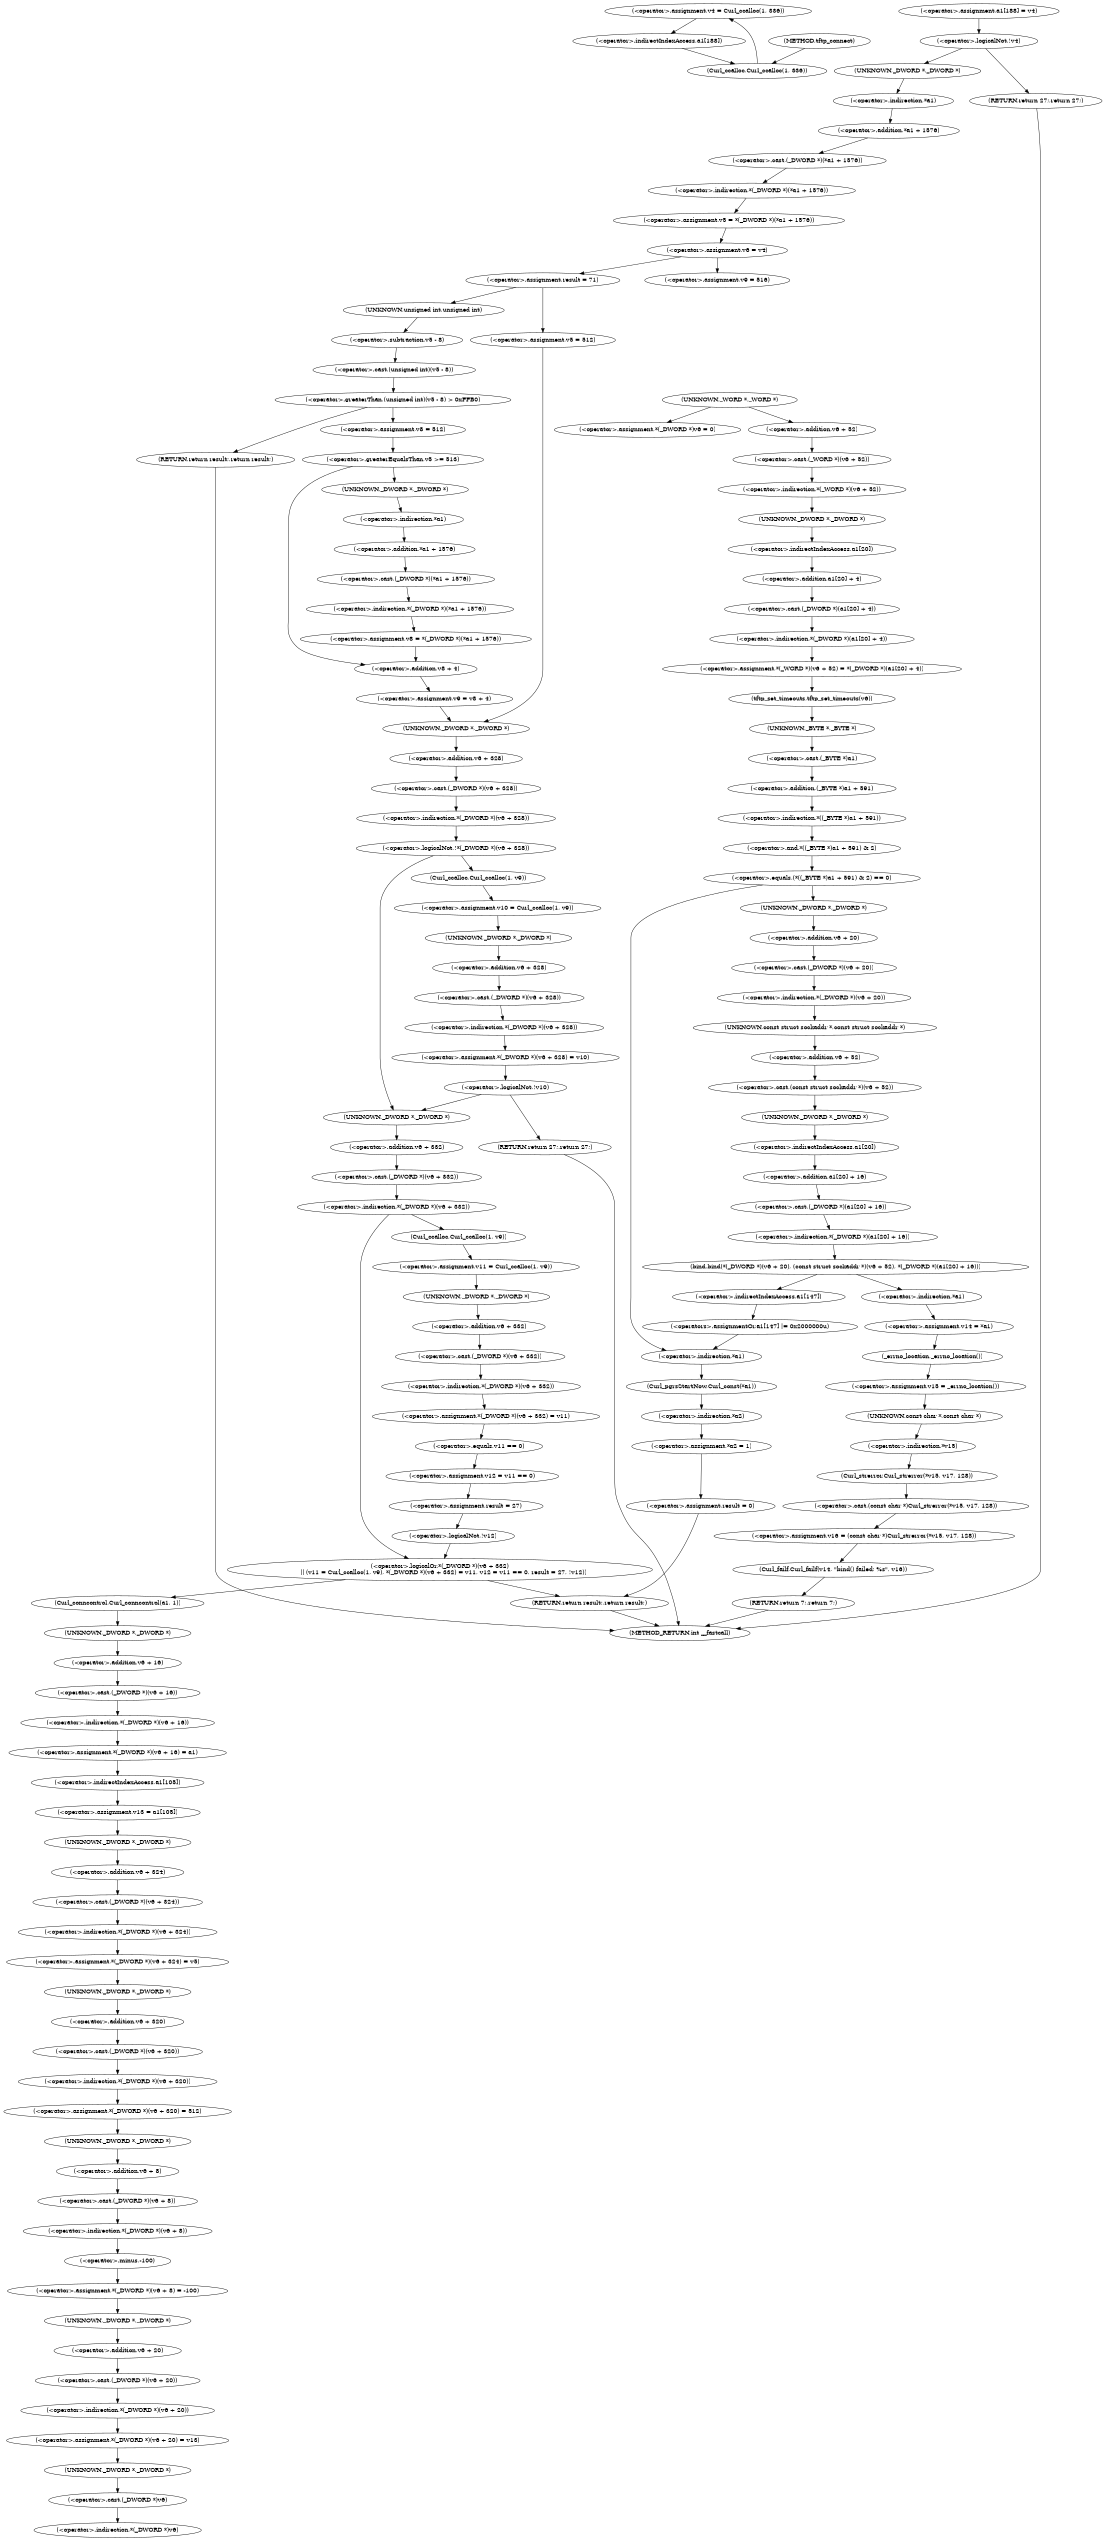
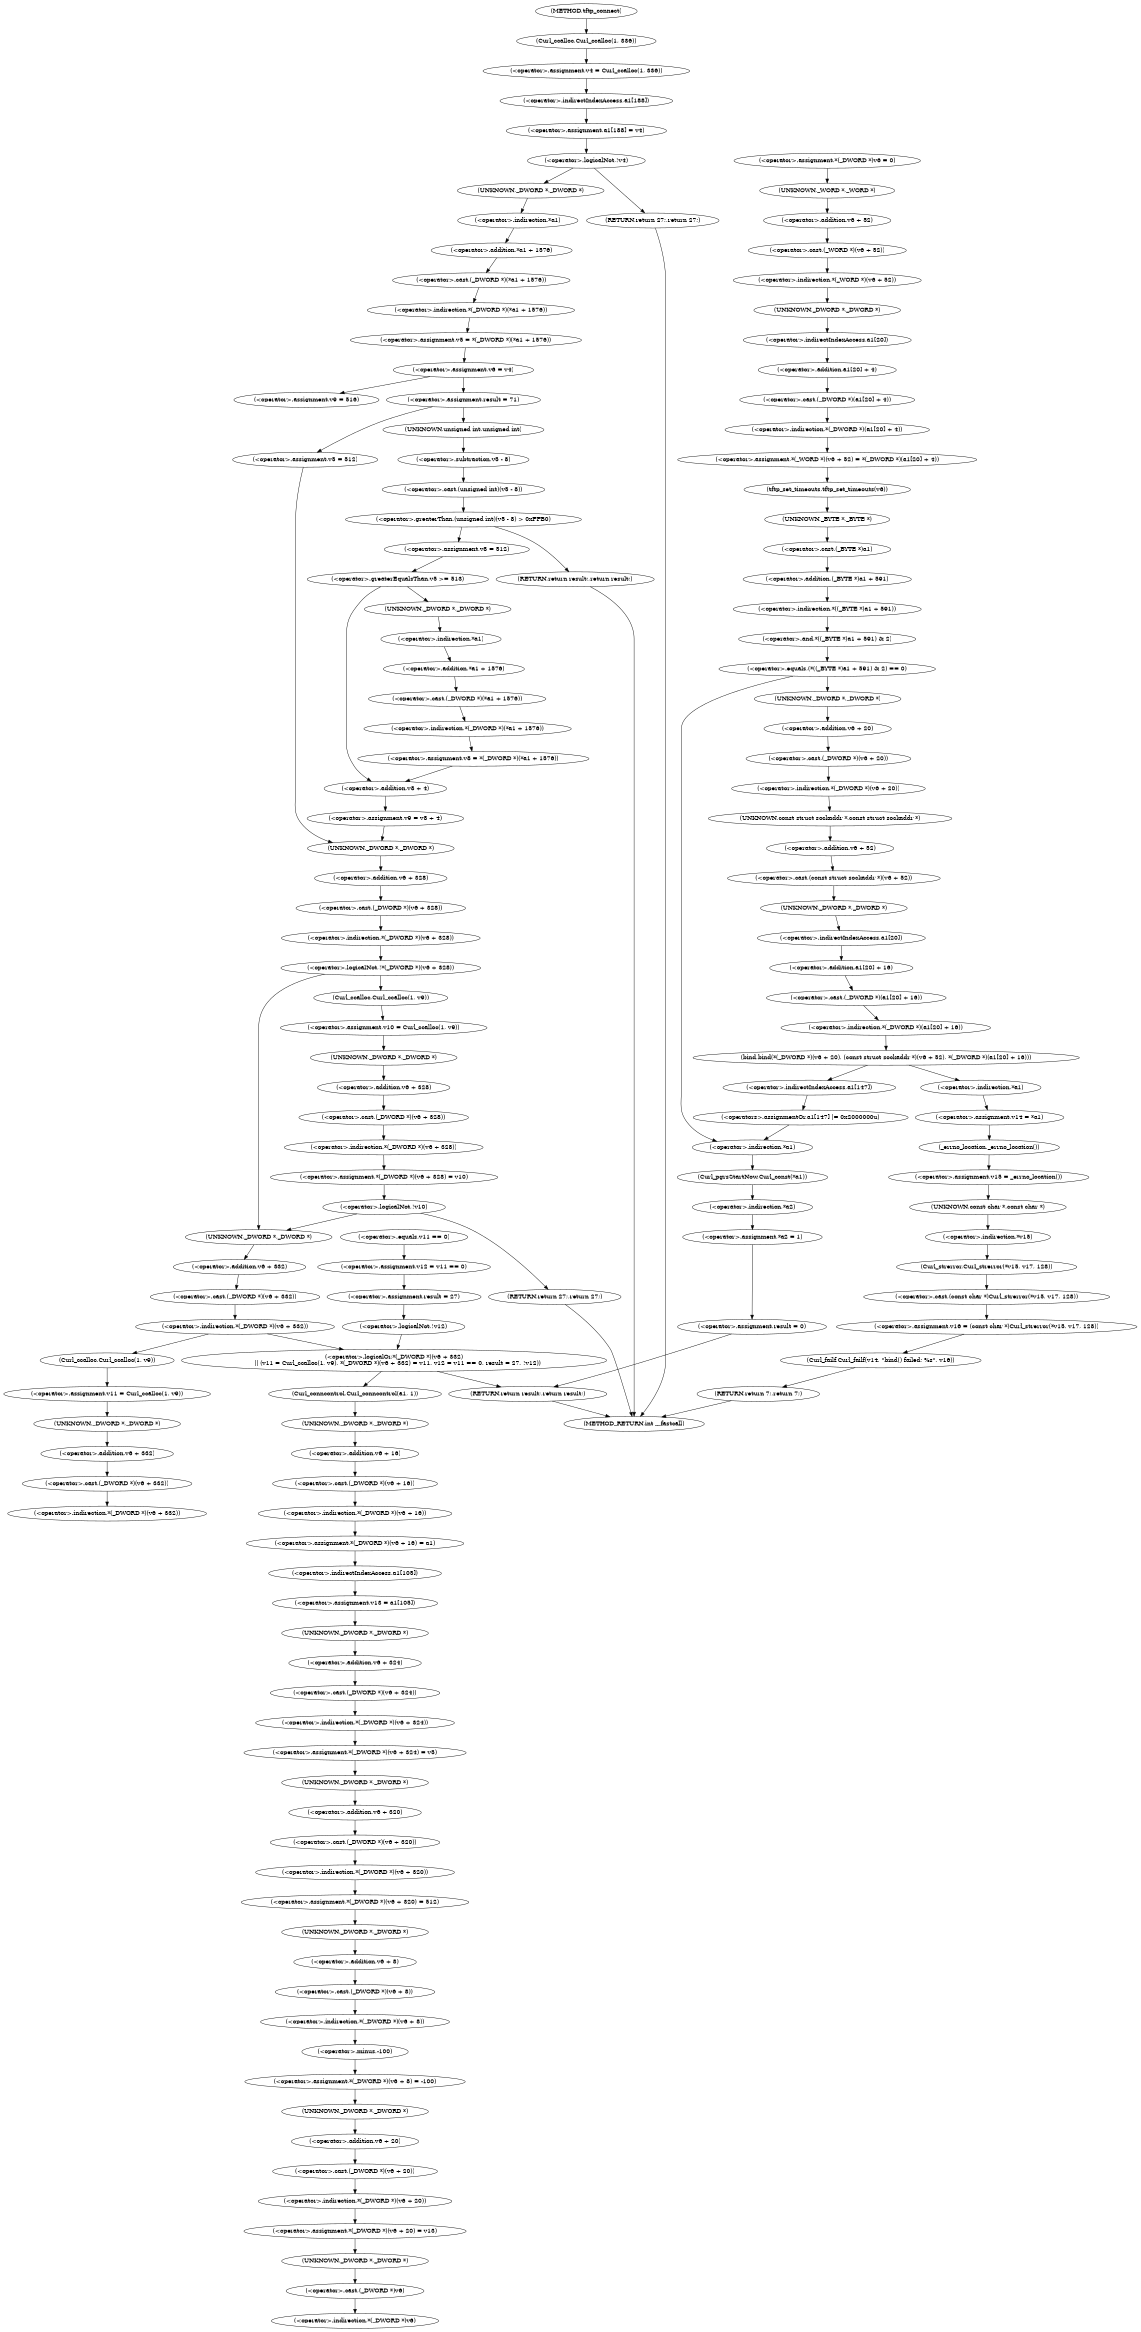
edge "(<operator>.indirectIndexAccess,a1[188])" -> "(Curl_ccalloc,Curl_ccalloc(1, 336))": now "(<operator>.indirectIndexAccess,a1[188])" -> "(<operator>.assignment,a1[188] = v4)"
edge "(UNKNOWN,_WORD *,_WORD *)" -> "(<operator>.assignment,*(_DWORD *)v6 = 0)": reversed
node "(<operator>.assignment,*(_DWORD *)(v6 + 332) = v11)": removed
